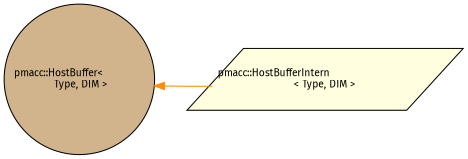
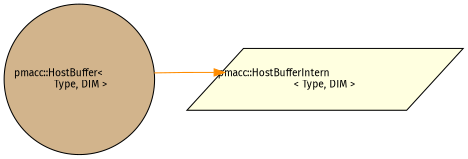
edge "pmacc::HostBufferIntern < Type, DIM >" -> "pmacc::HostBuffer< Type, DIM >": reversed
